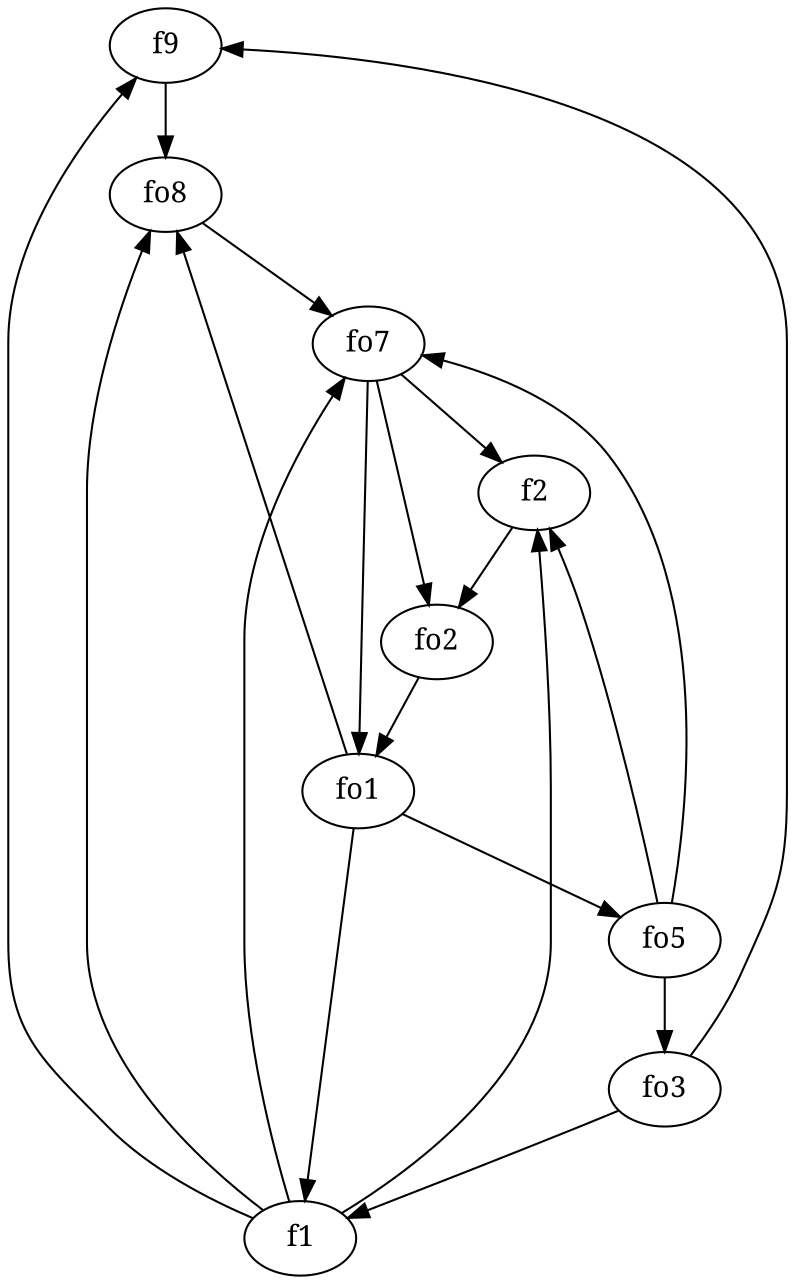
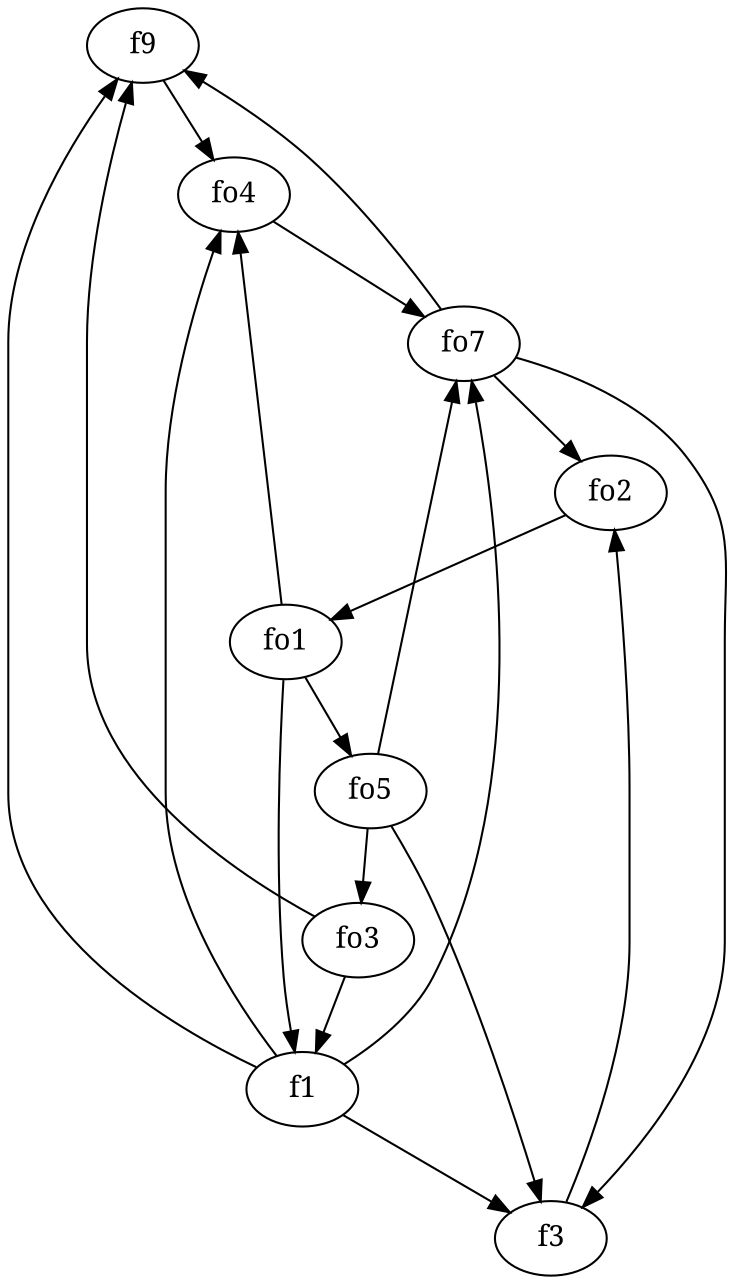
node "fo8": label "fo8" -> "fo4"
node "f2": label "f2" -> "f3"
edge "fo7" -> "fo1": now "fo7" -> "f9"
